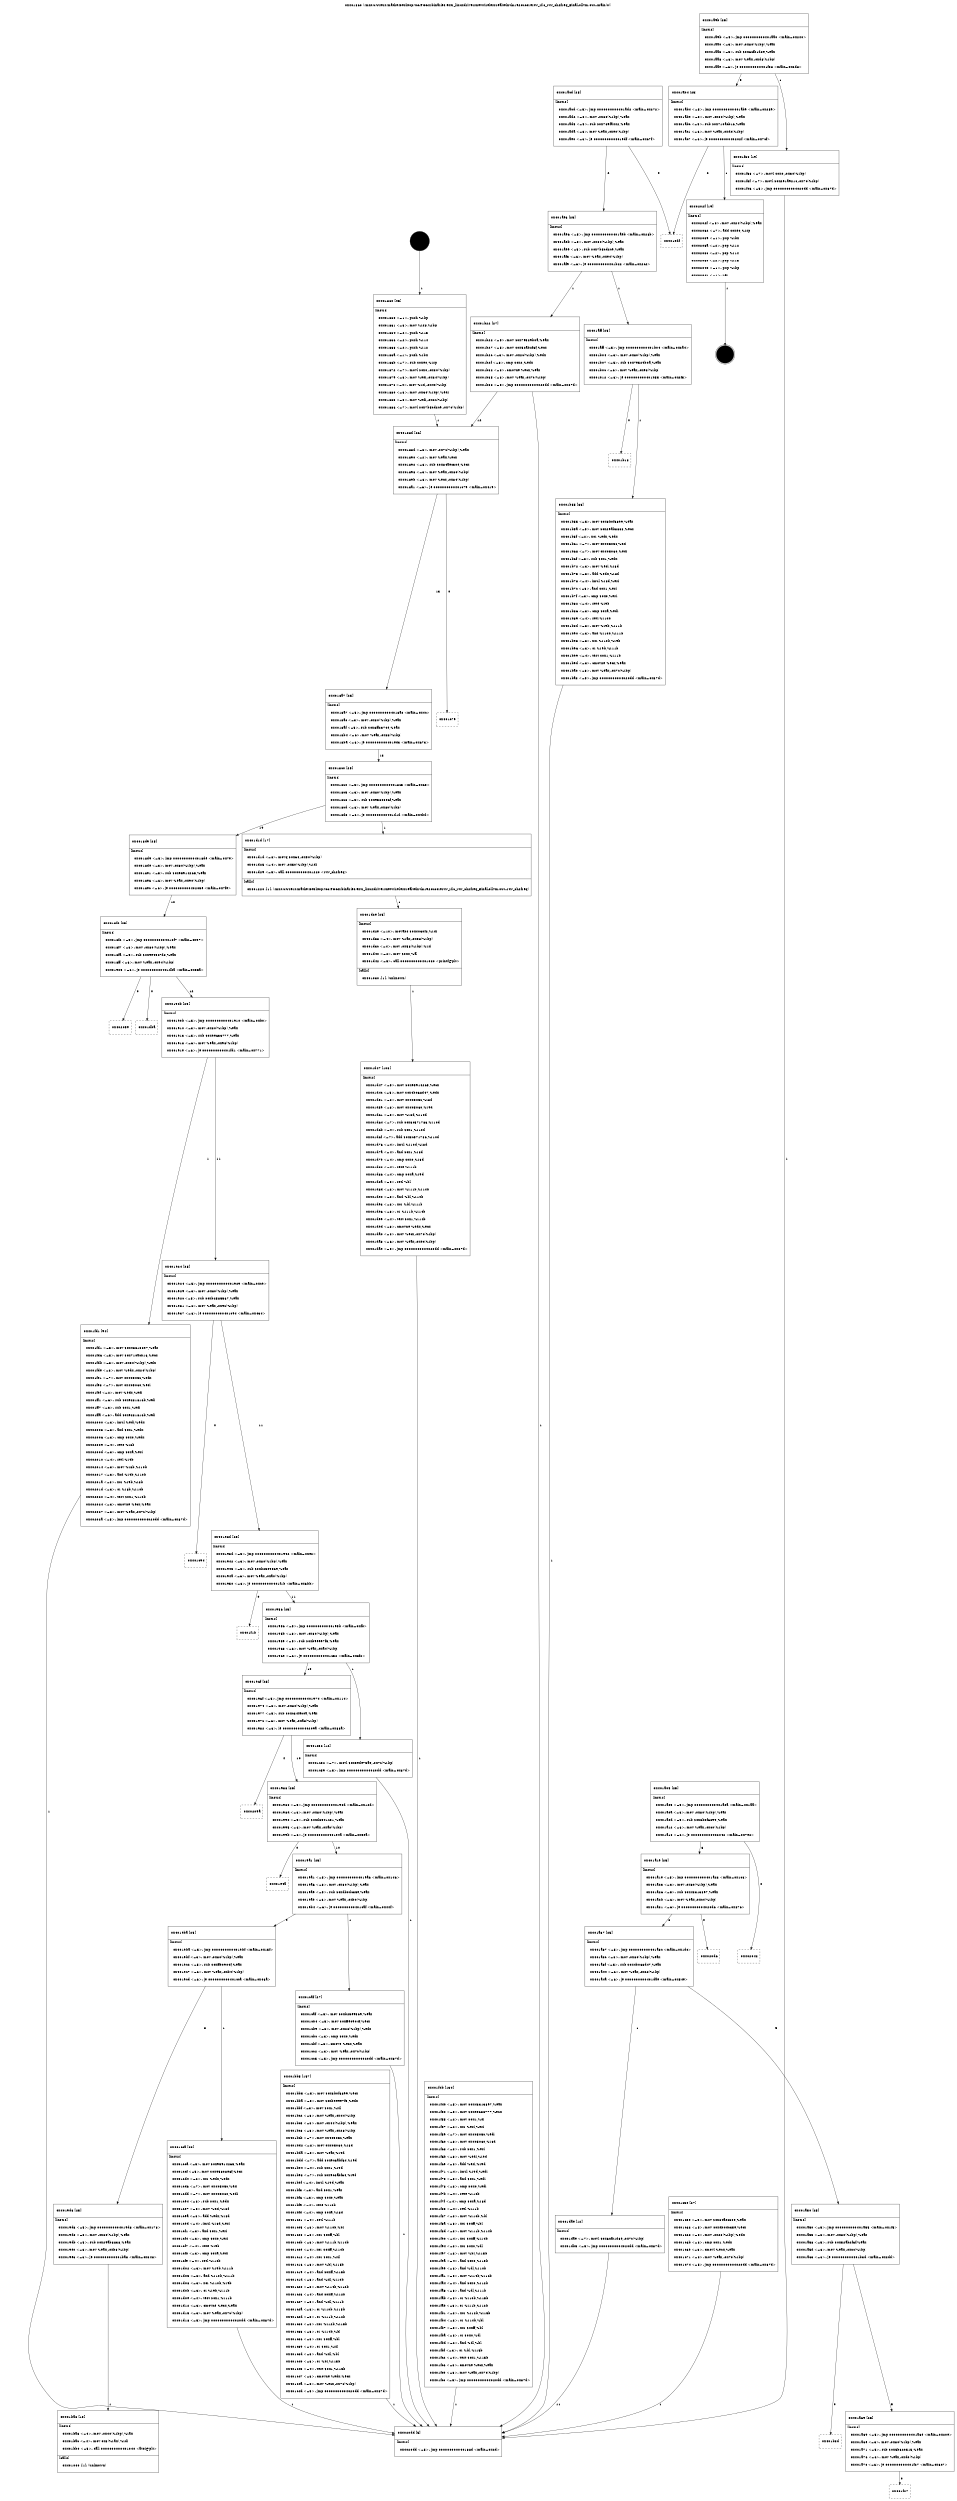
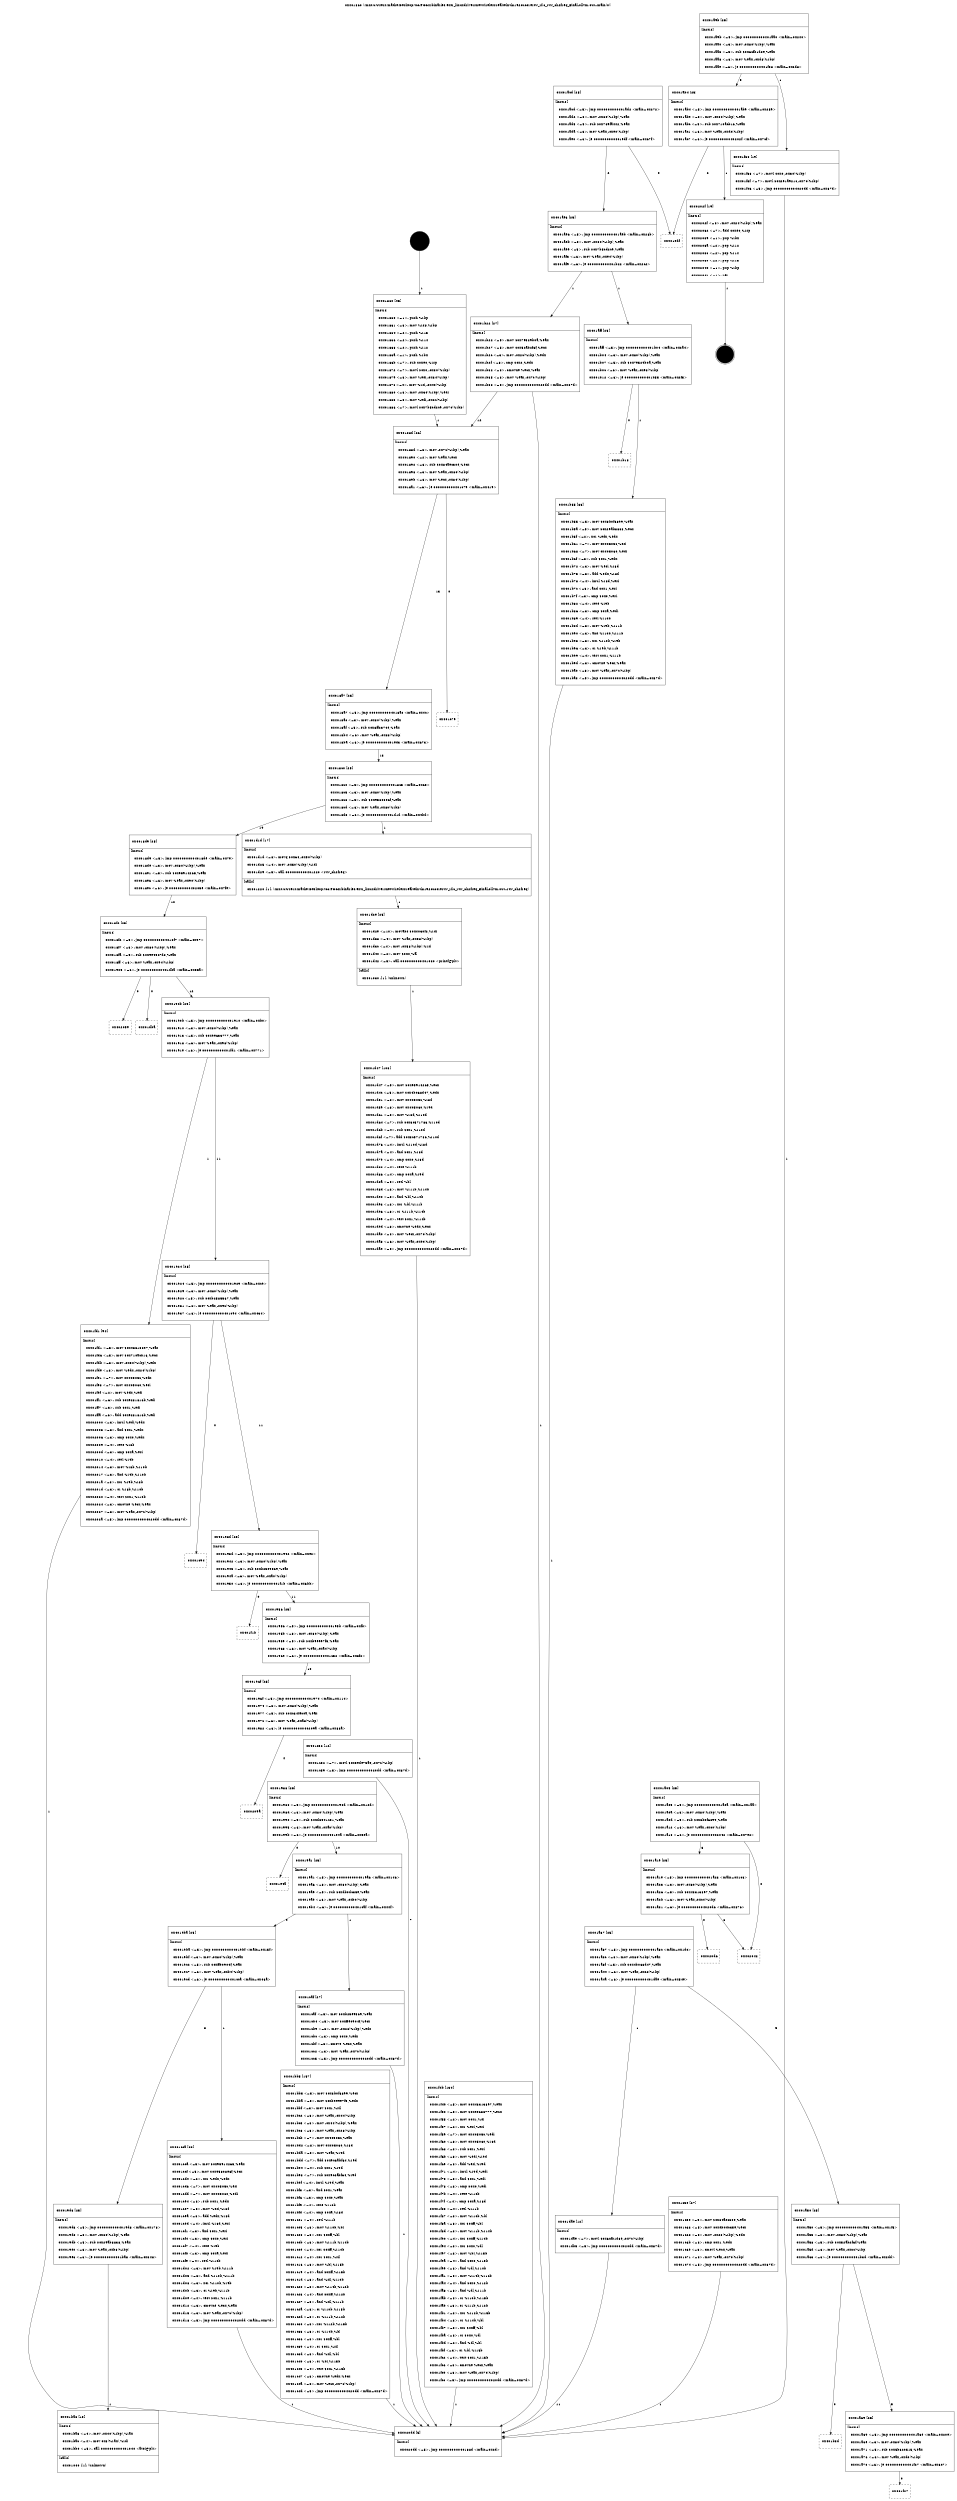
edge "0x401956 [25]" -> "0x401c52 [12]": removed, label "1"
edge "0x40196f [25]" -> "0x401988 [25]": removed, label "10"
edge "0x401a1e [25]" -> "0x401a37 [25]": now "0x401a1e [25]" -> "0x402042"
edge "0x401c52 [12]" -> "0x4020dd [5]": label " 1" -> " 7"
